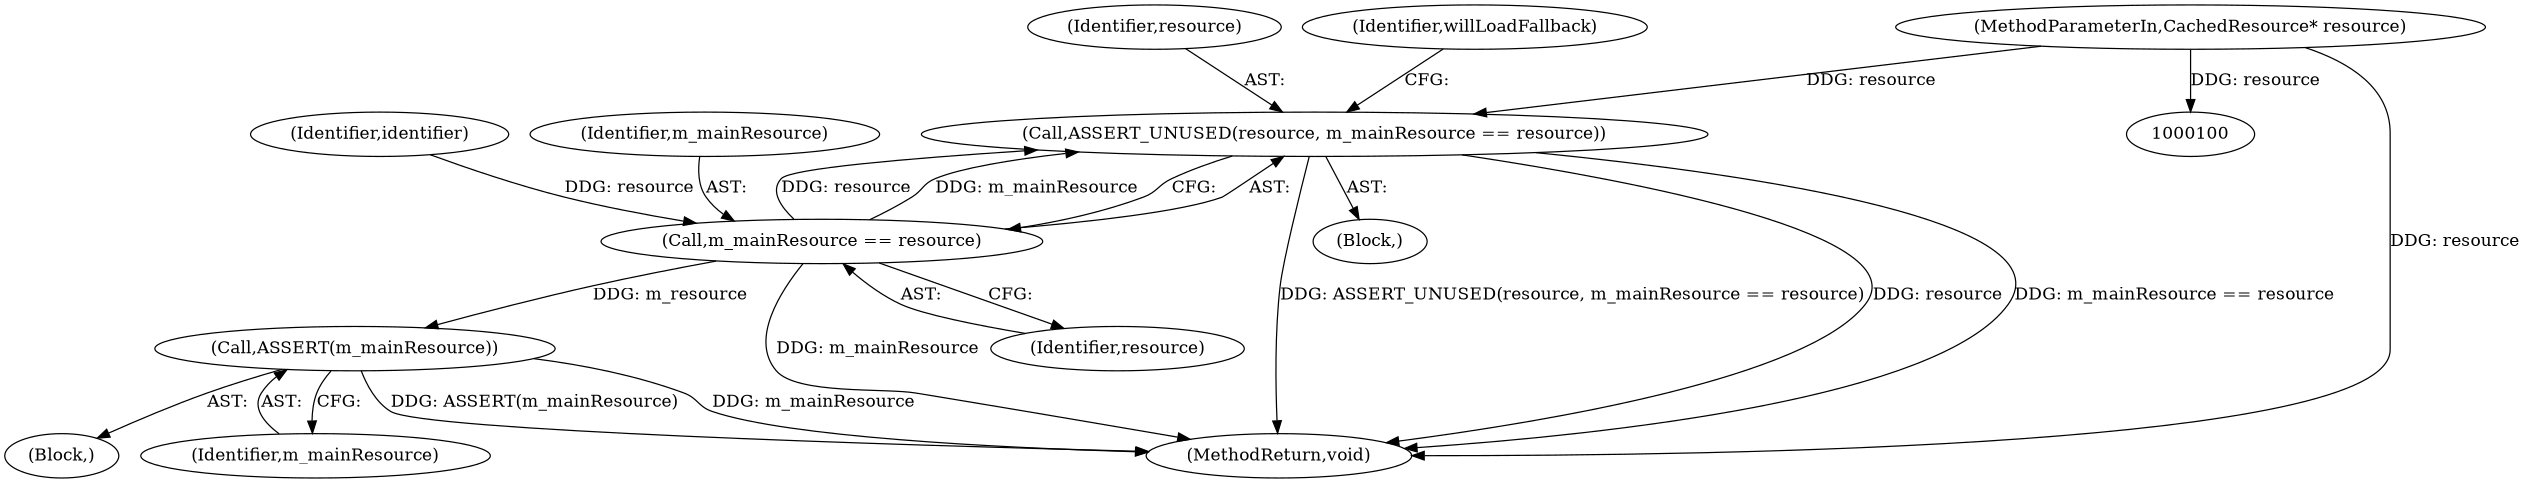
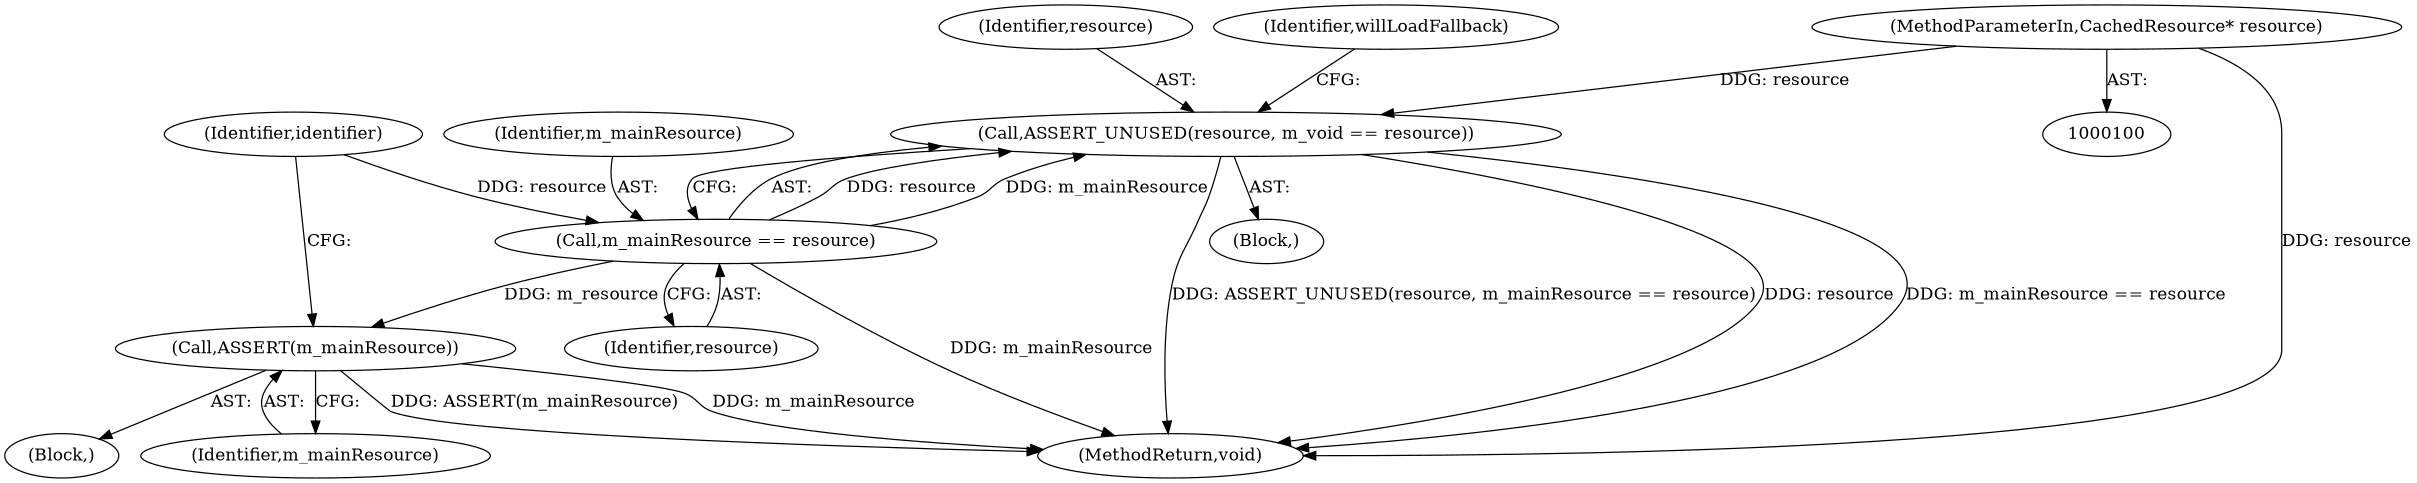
edge "(MethodParameterIn,CachedResource* resource)" -> "1000100": label "DDG: resource" -> "AST: "
node "(Call,ASSERT_UNUSED(resource, m_mainResource == resource))": label "(Call,ASSERT_UNUSED(resource, m_mainResource == resource))" -> "(Call,ASSERT_UNUSED(resource, m_void == resource))"
edge "(Identifier,identifier)" -> "(Call,ASSERT(m_mainResource))": added, label "CFG:"
